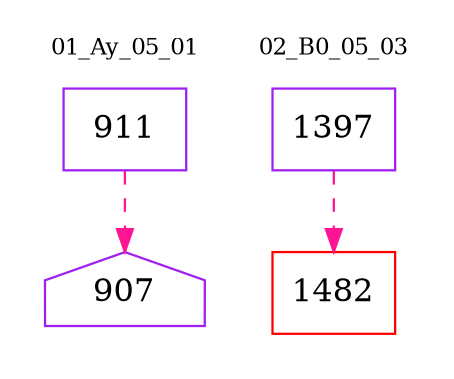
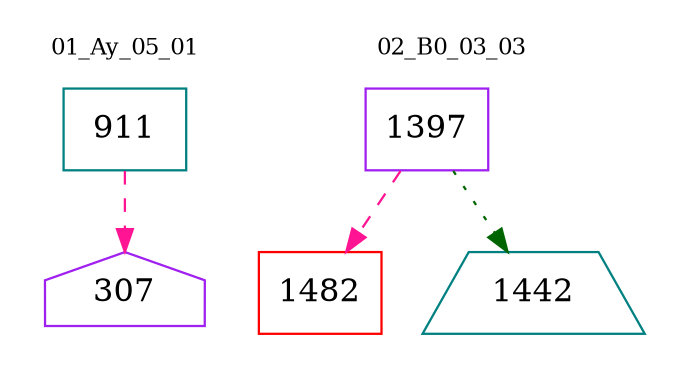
cluster "02_B0_05_03": label "02_B0_05_03" -> "02_B0_03_03"
node "911": color purple -> teal
node "907": label "907" -> "307"
node "1442": added
